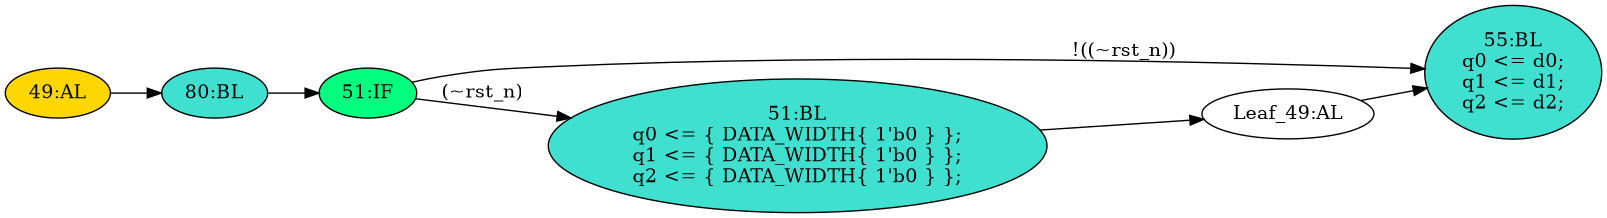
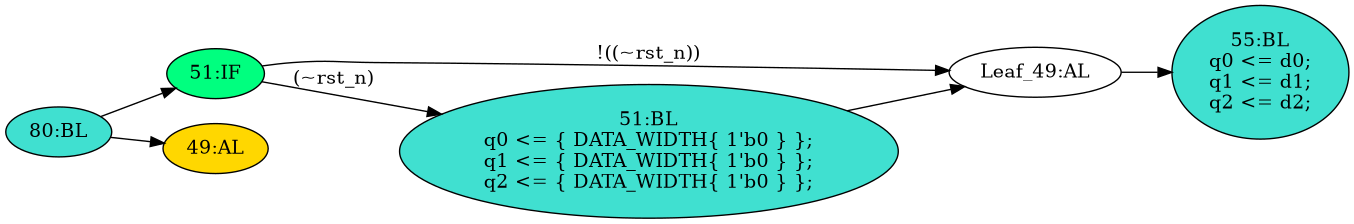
edge "51:IF" -> "55:BL q0 <= d0; q1 <= d1; q2 <= d2;": now "51:IF" -> "Leaf_49:AL"
edge "49:AL" -> "80:BL": reversed
